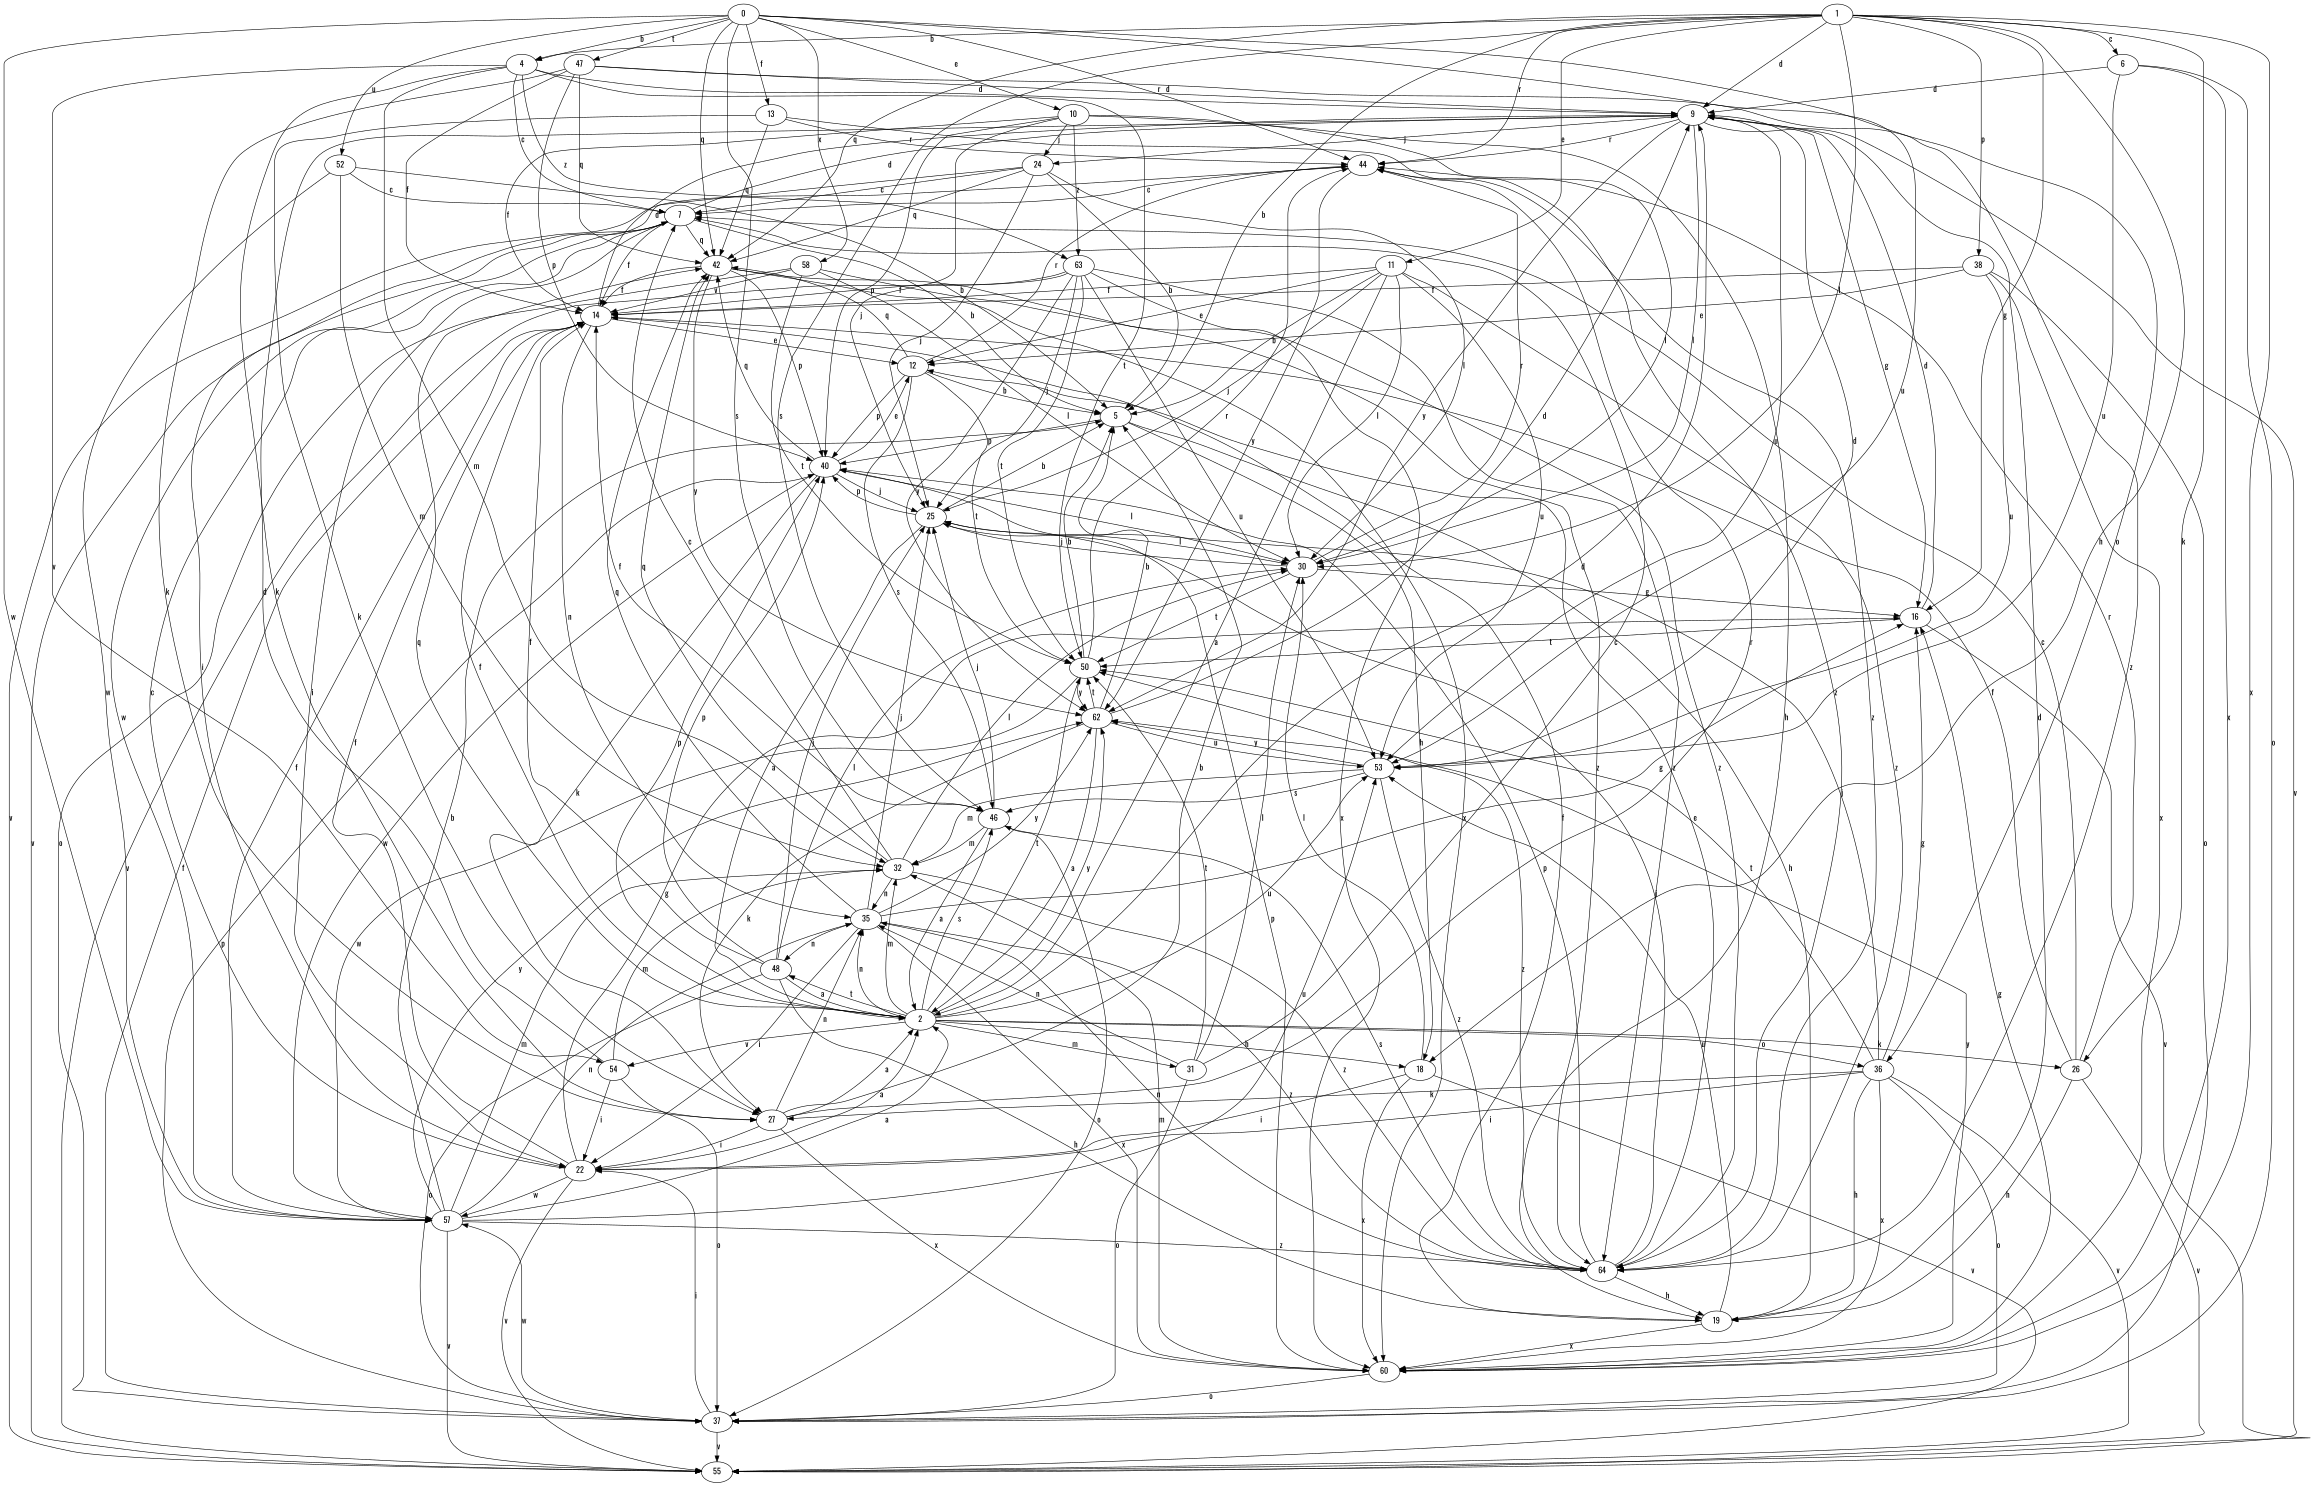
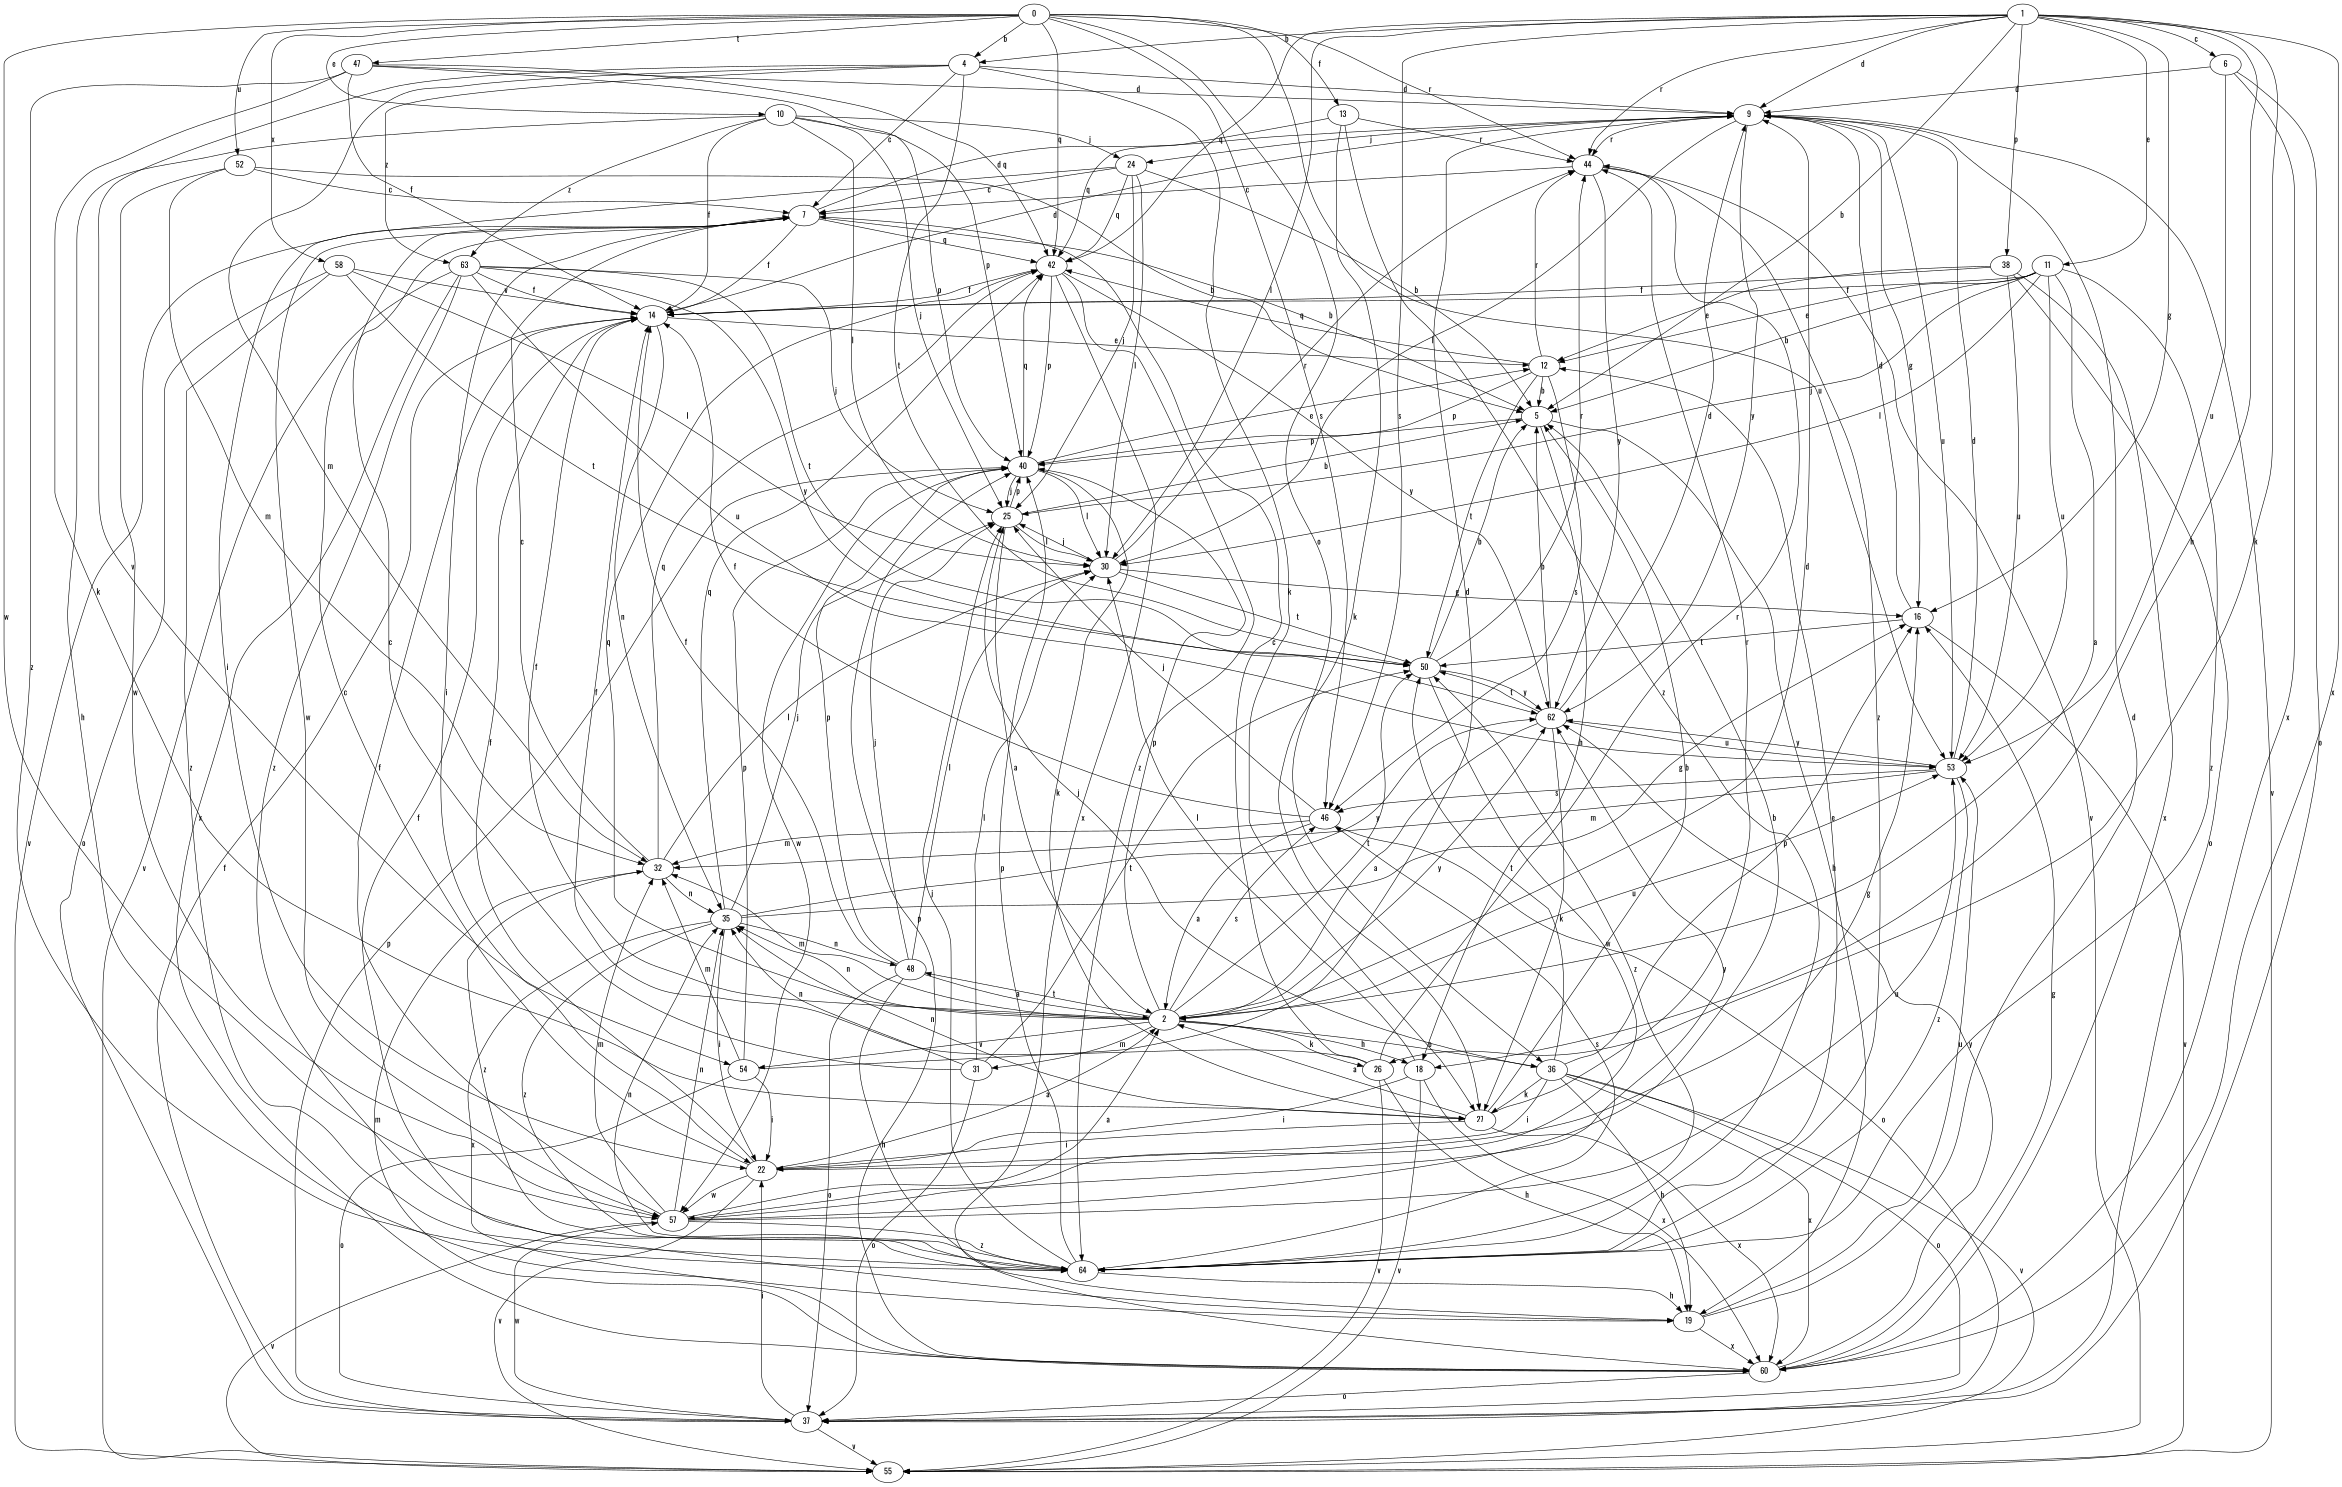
edge "54" -> "40": added, label "p"
edge "36" -> "16": label "g" -> "p"
